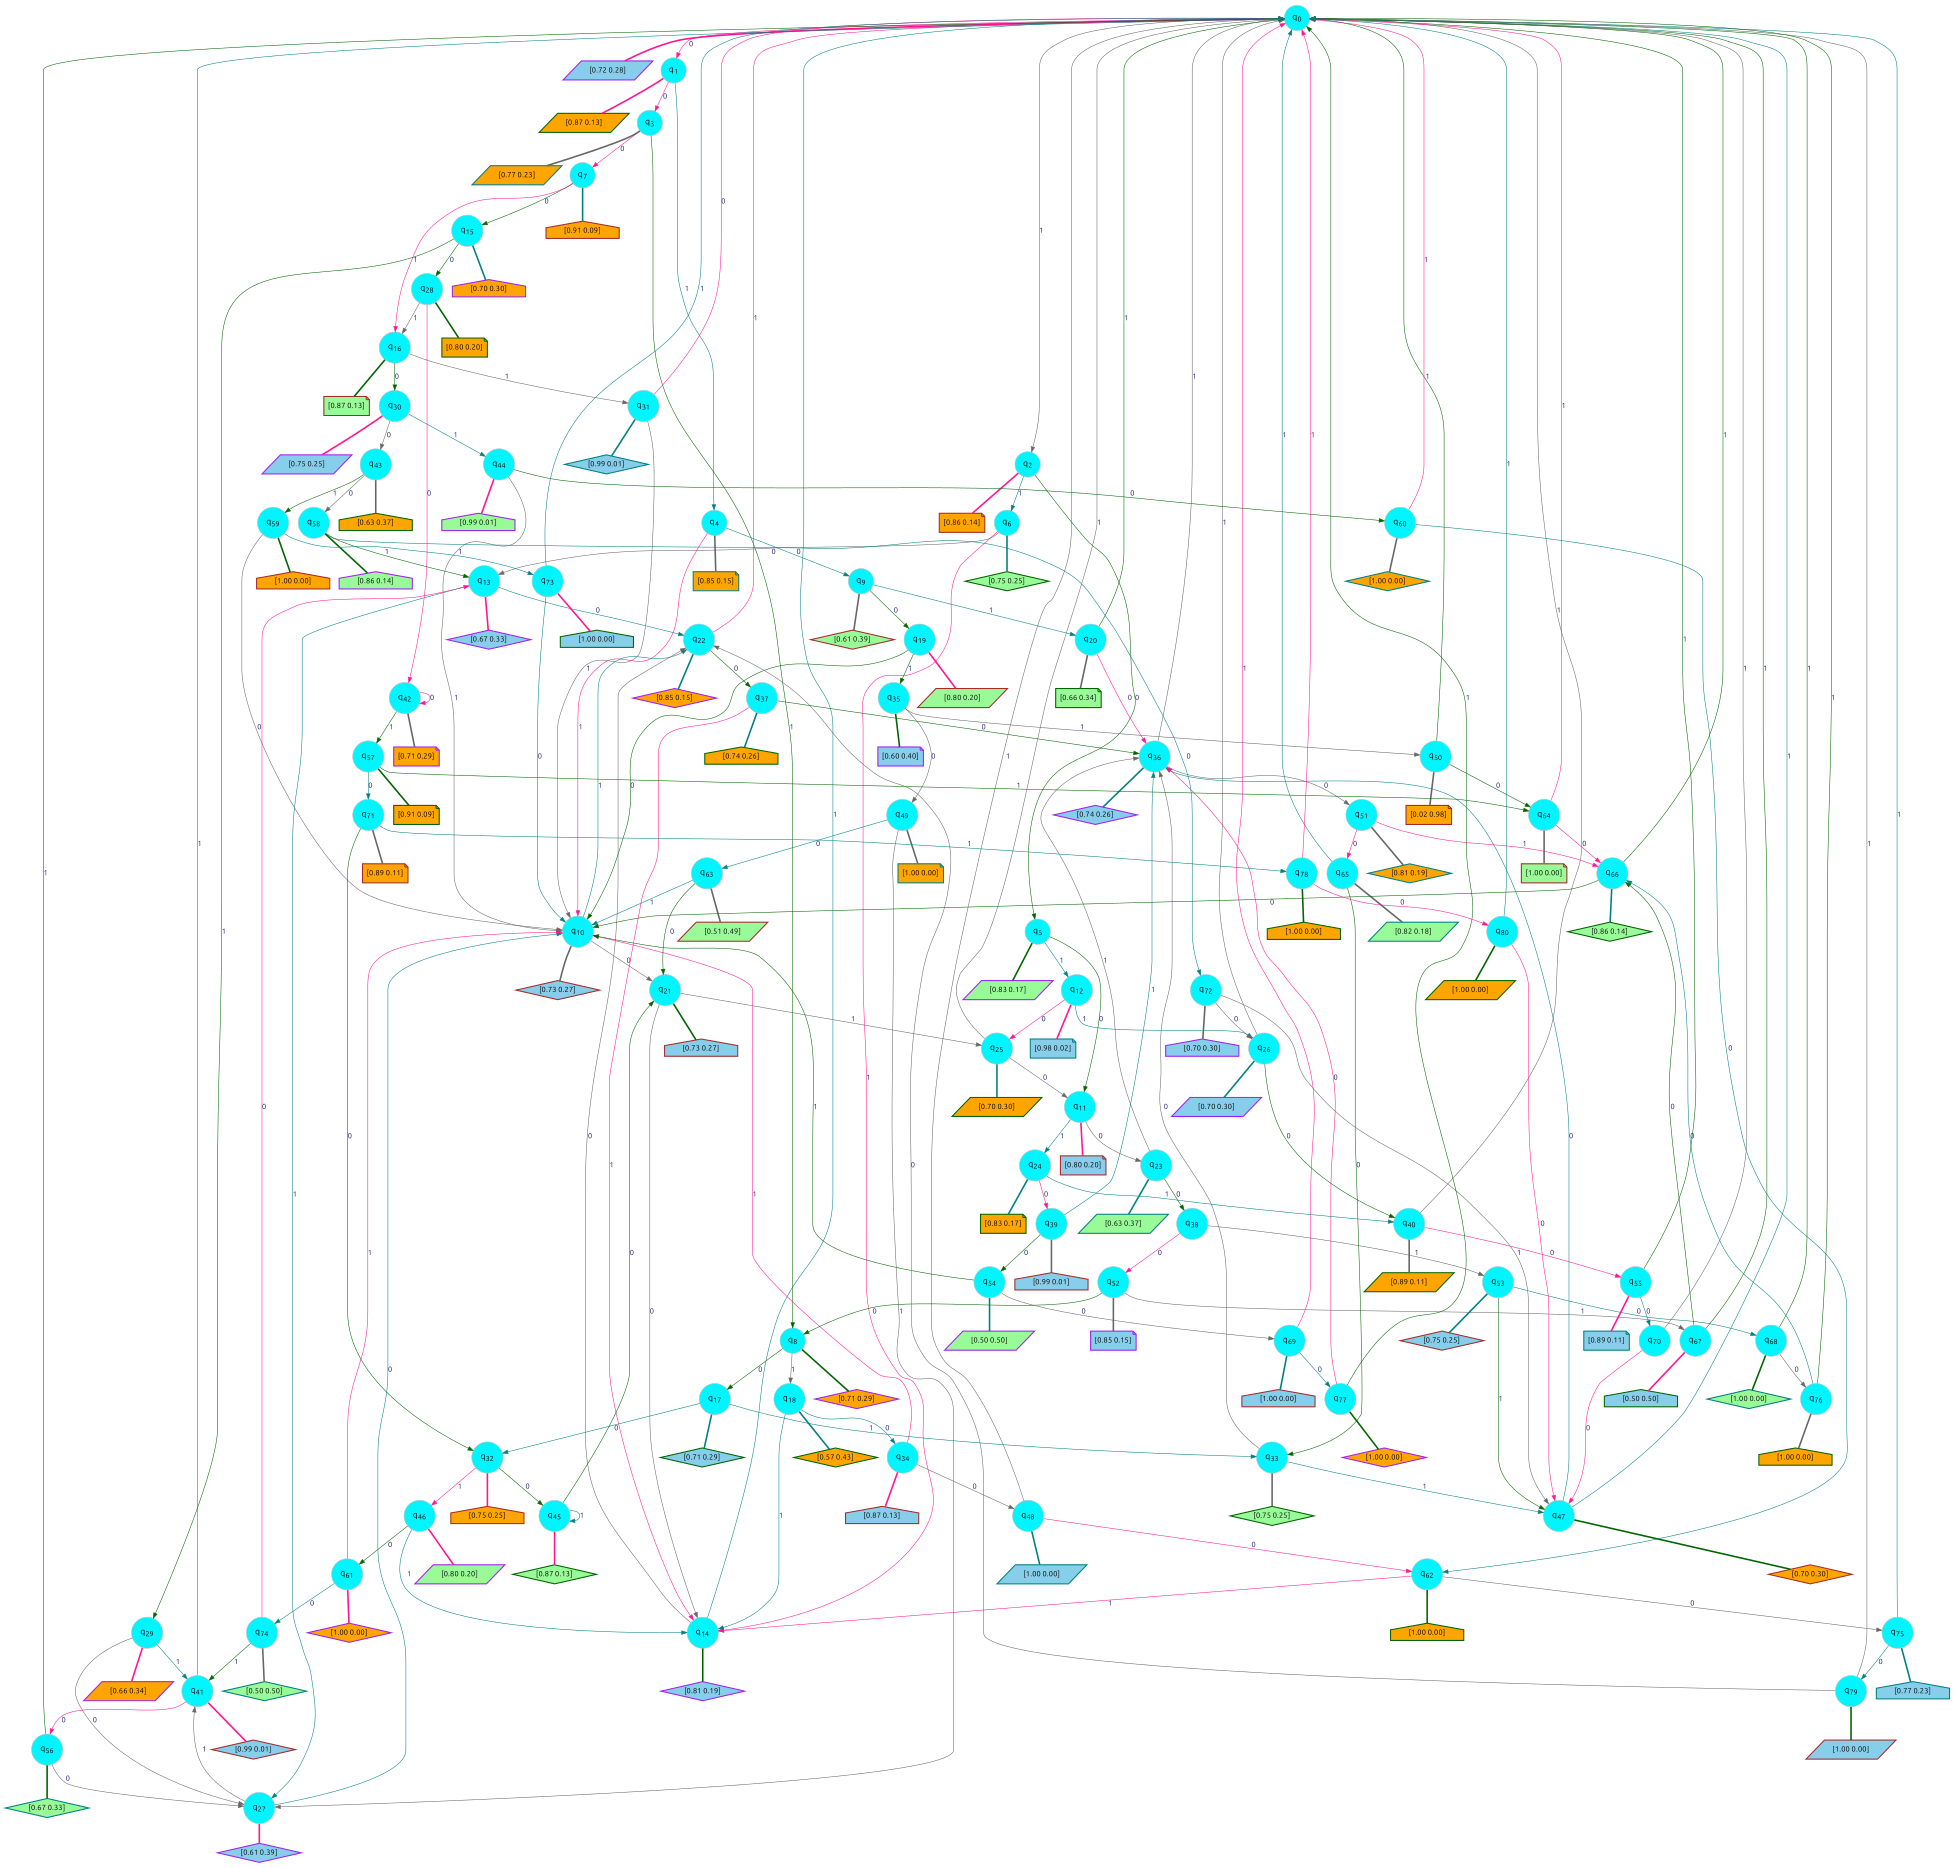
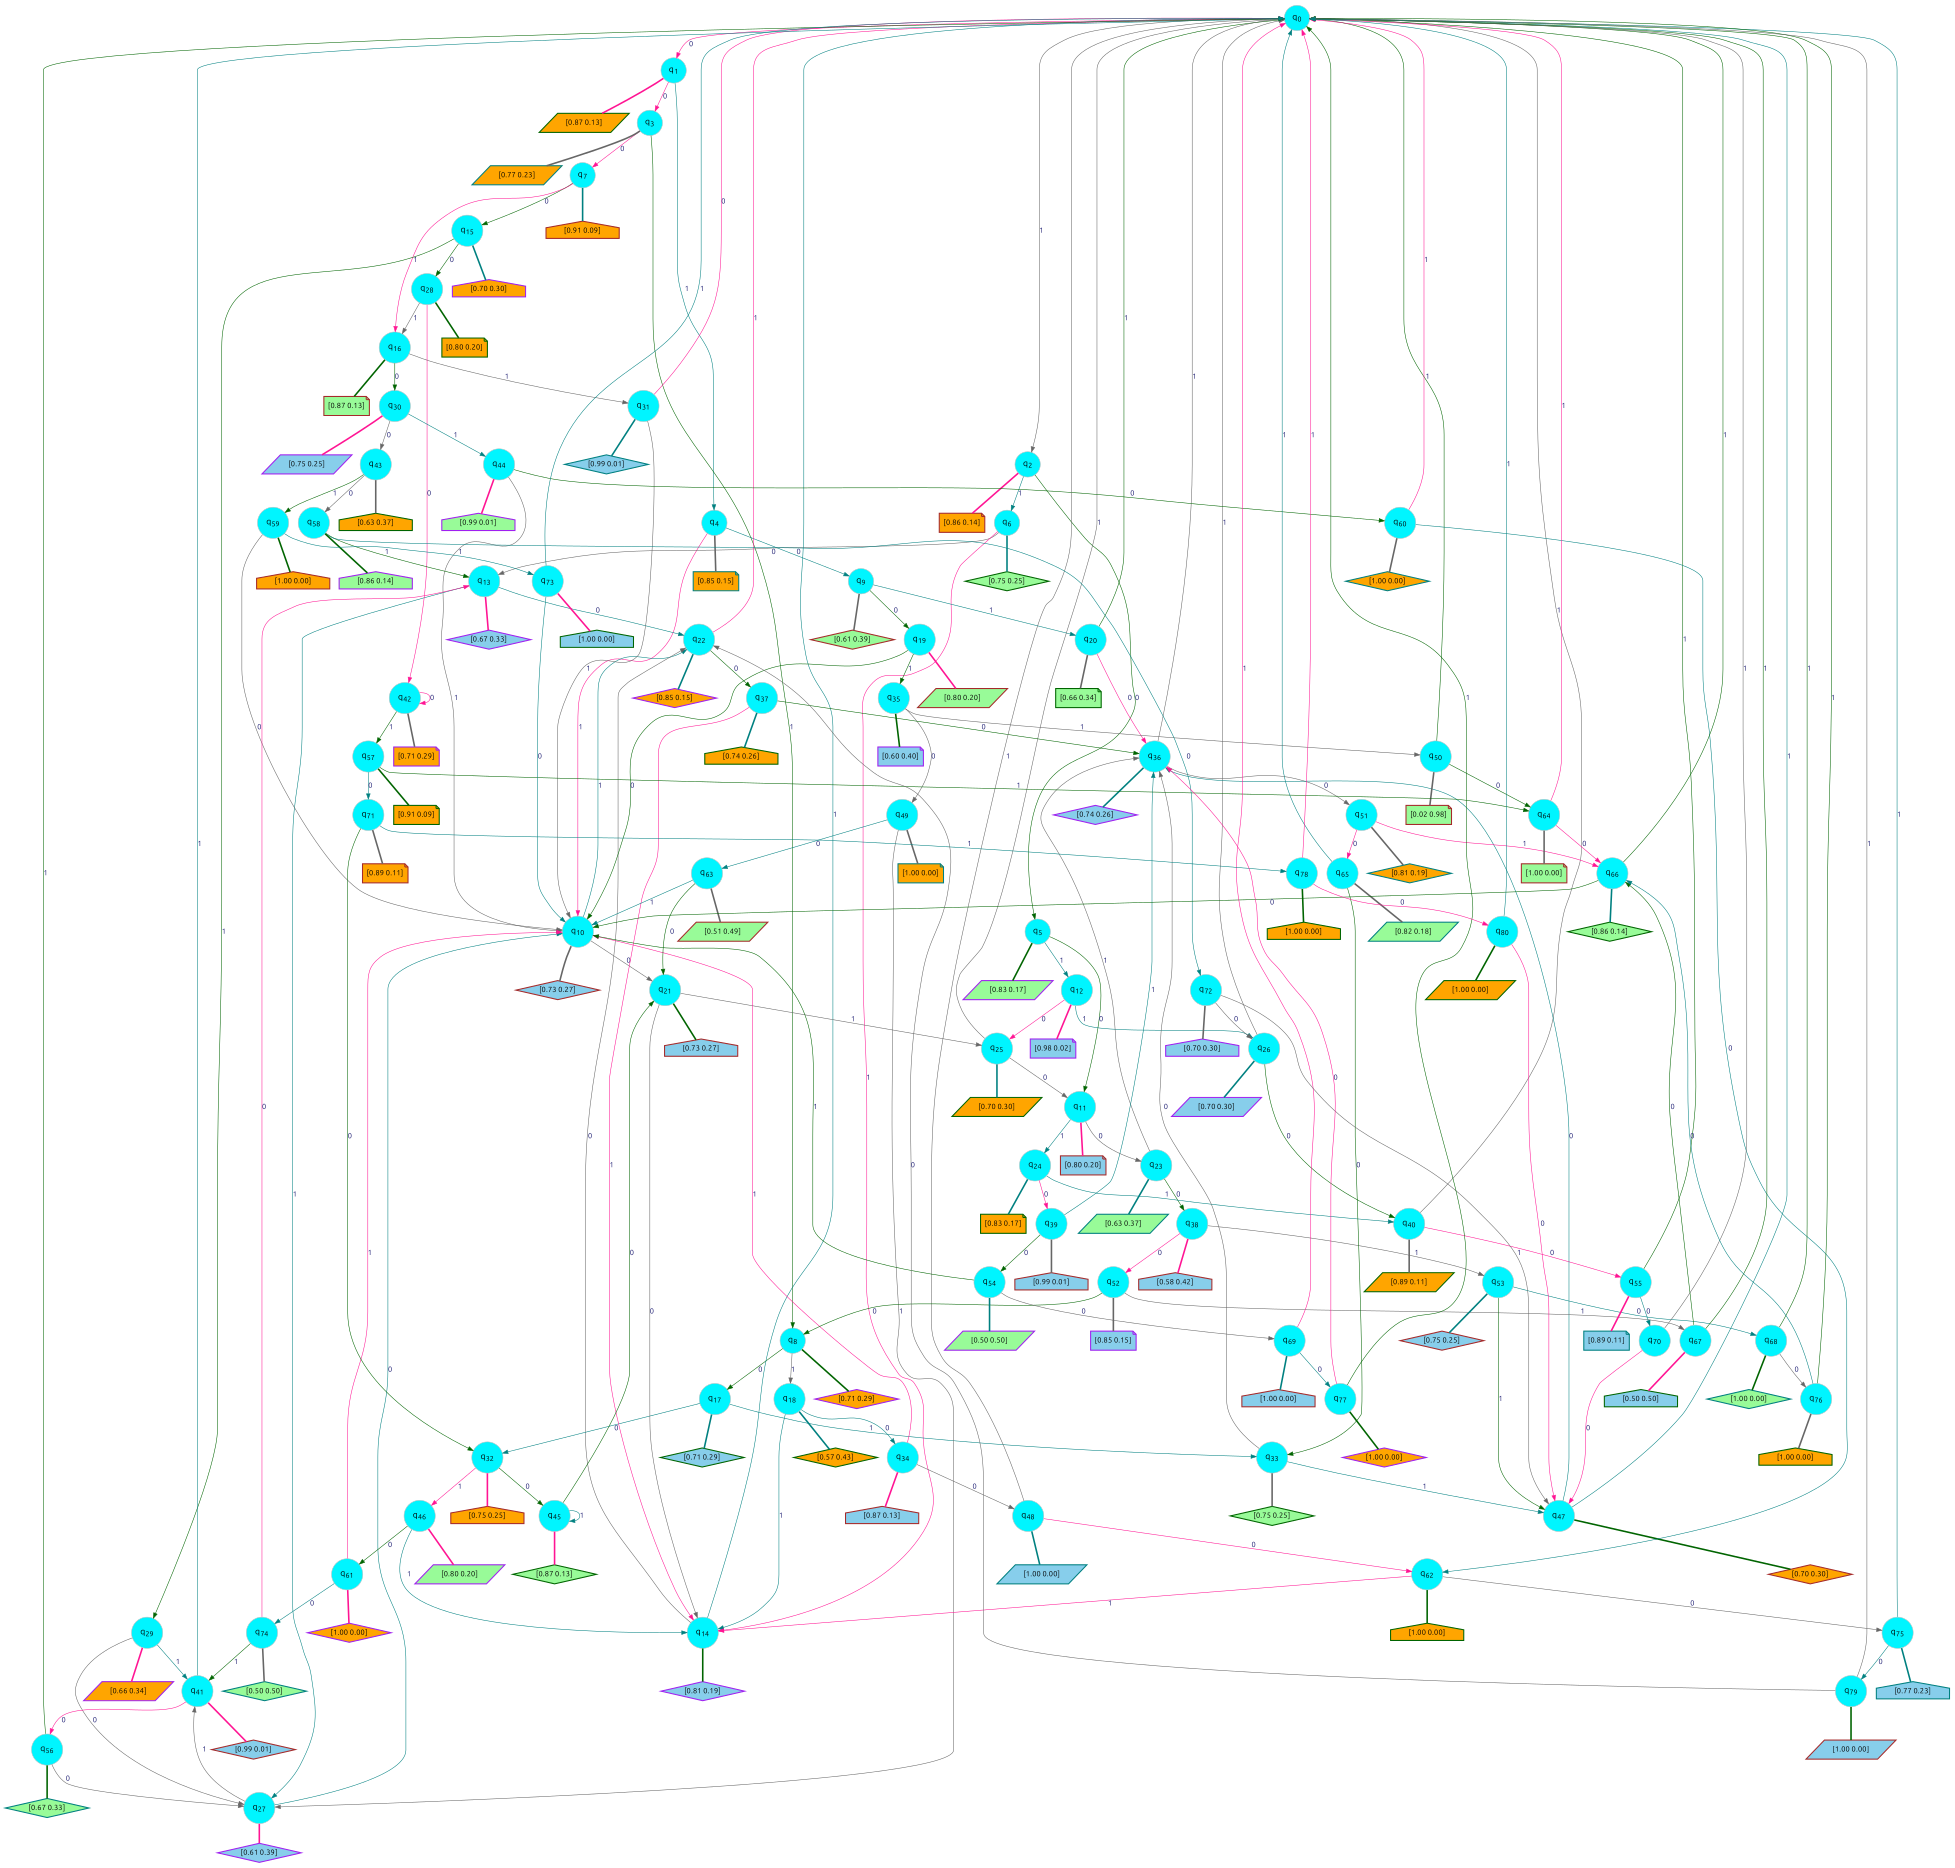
node "[0.72 0.28]": removed
node "[0.02 0.98]": fillcolor orange -> palegreen
node "[0.98 0.02]": color teal -> purple
node "[0.58 0.42]": added
